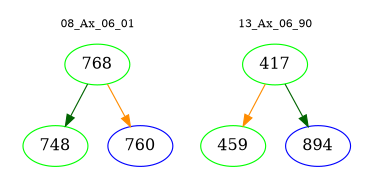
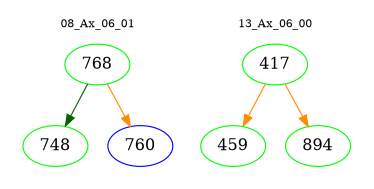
cluster "13_Ax_06_90": label "13_Ax_06_90" -> "13_Ax_06_00"
edge "417" -> "894": color darkgreen -> darkorange
node "894": color blue -> green
